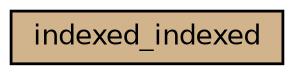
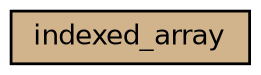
node "indexed_indexed": label "indexed_indexed" -> "indexed_array"
